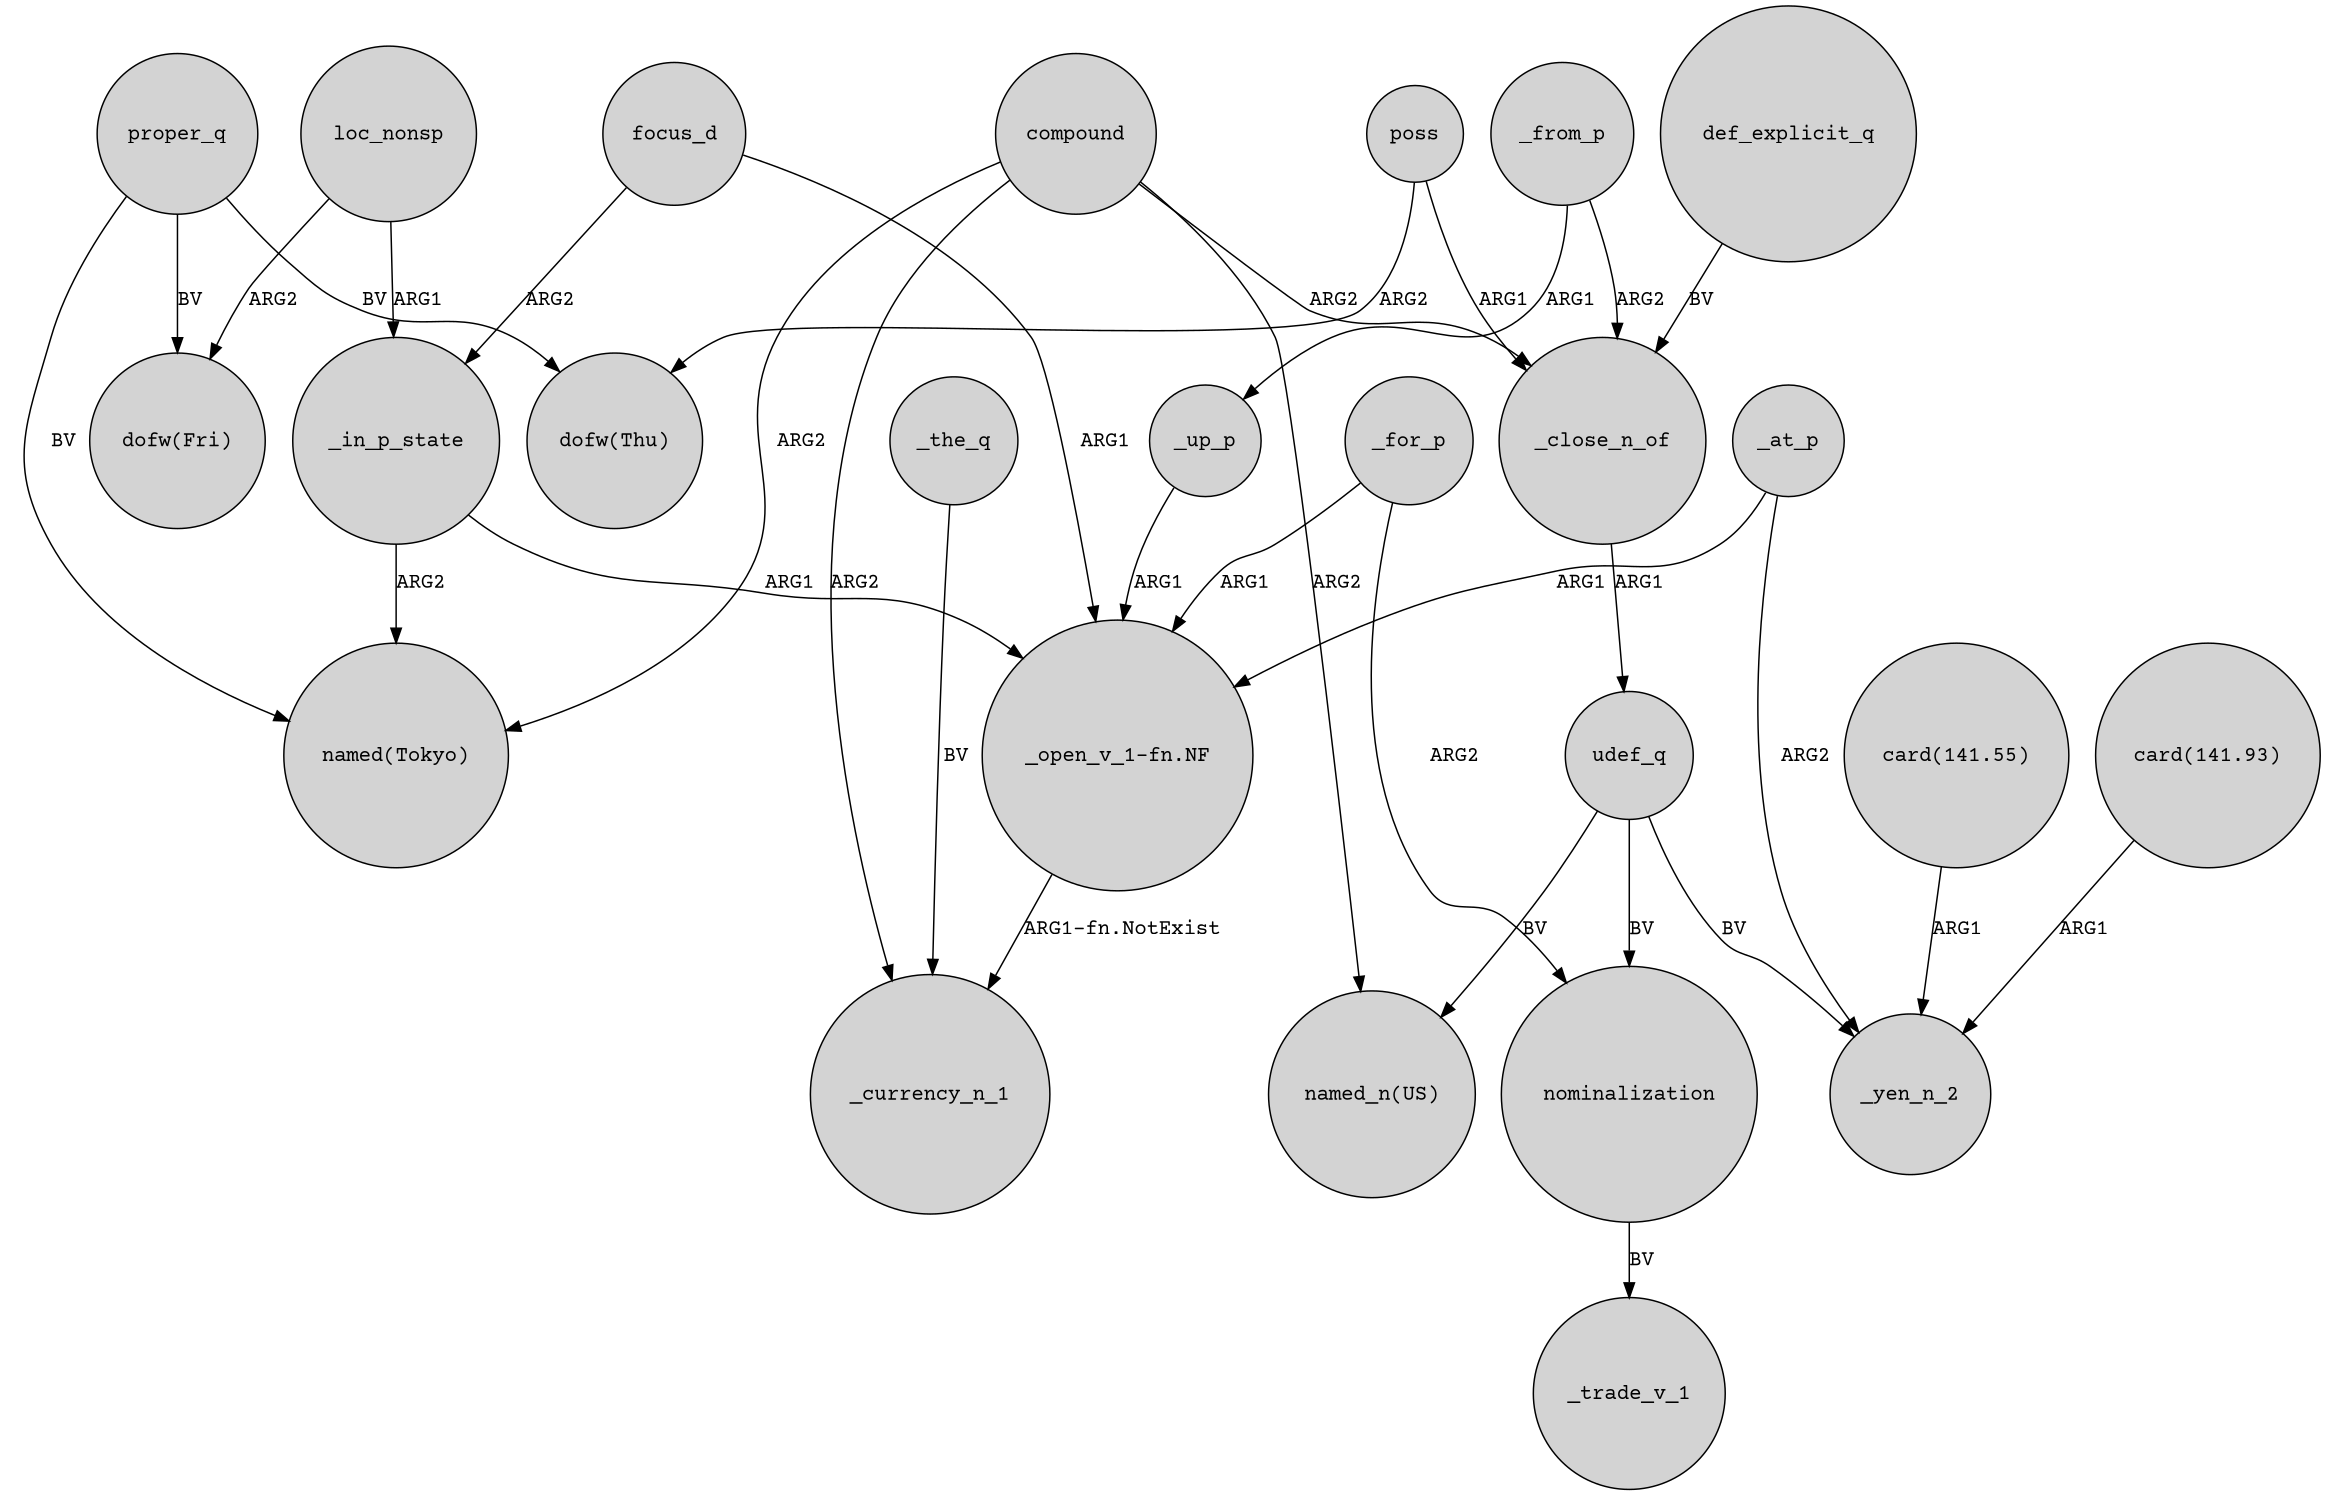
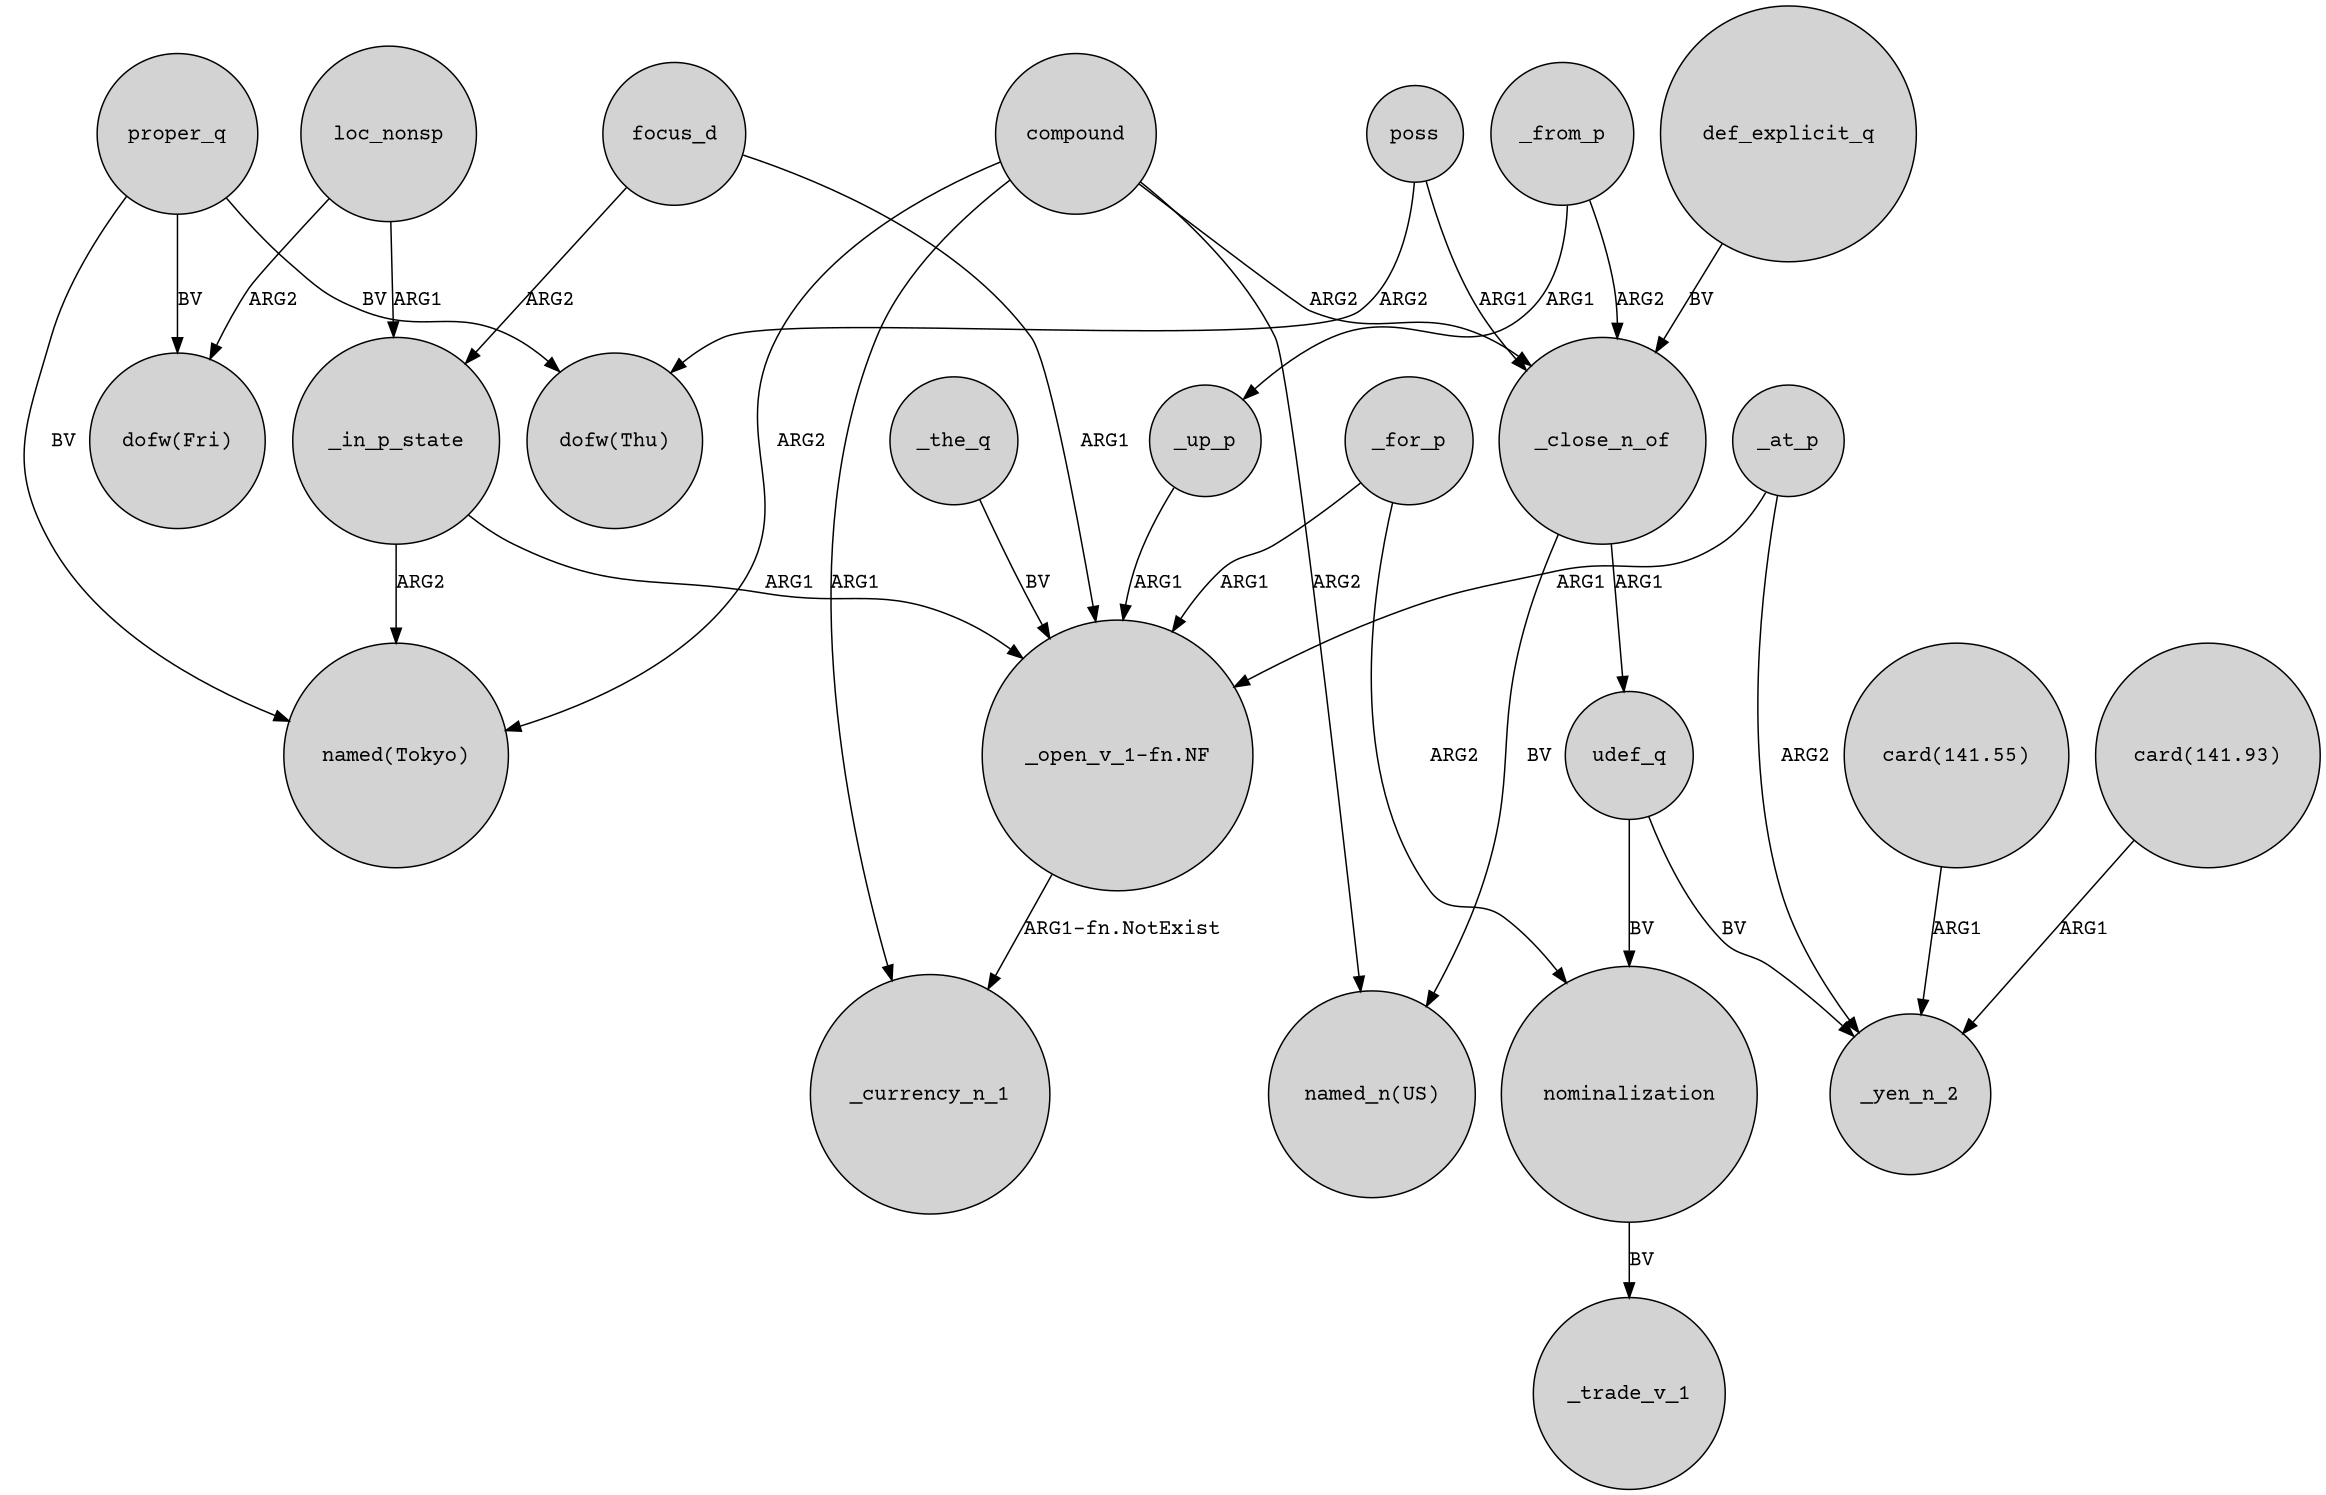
edge "compound" -> "_currency_n_1": label "ARG2" -> "ARG1"
edge "_the_q" -> "_currency_n_1": now "_the_q" -> "_open_v_1-fn.NF"
edge "udef_q" -> "named_n(US)": now "_close_n_of" -> "named_n(US)"
